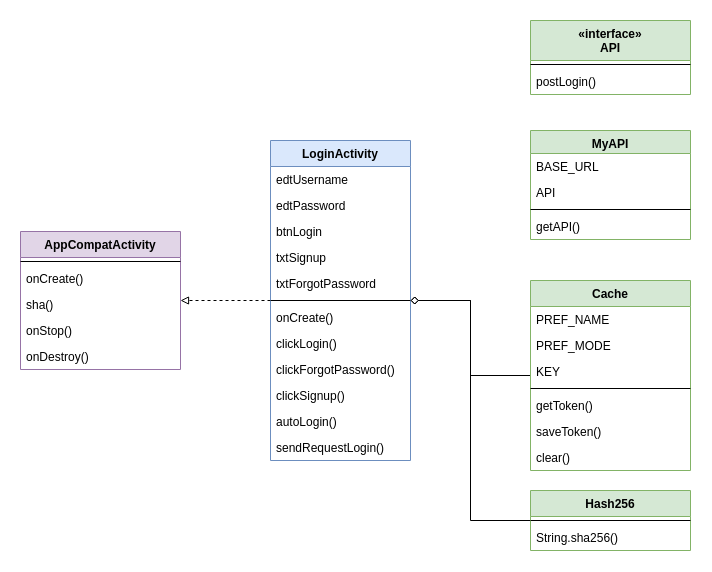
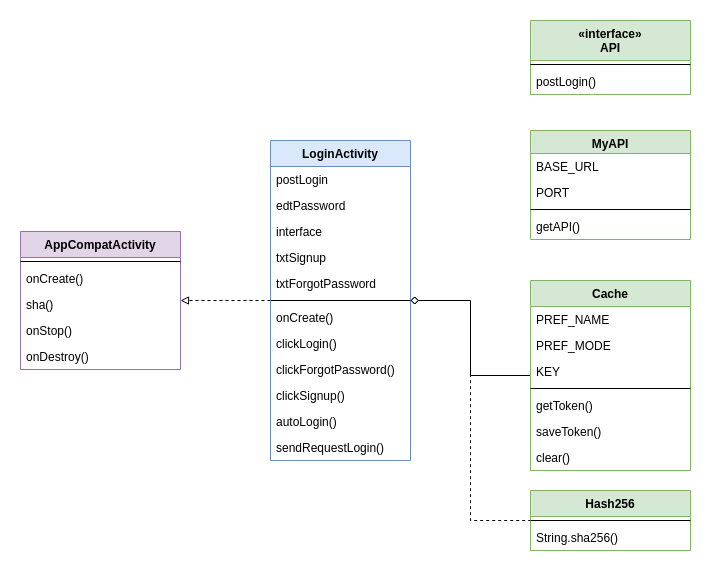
node "edtUsername": label "edtUsername" -> "postLogin"
node "API": label "API" -> "PORT"
node "btnLogin": label "btnLogin" -> "interface"
edge "Hash256" -> "LoginActivity": style solid -> dashed
